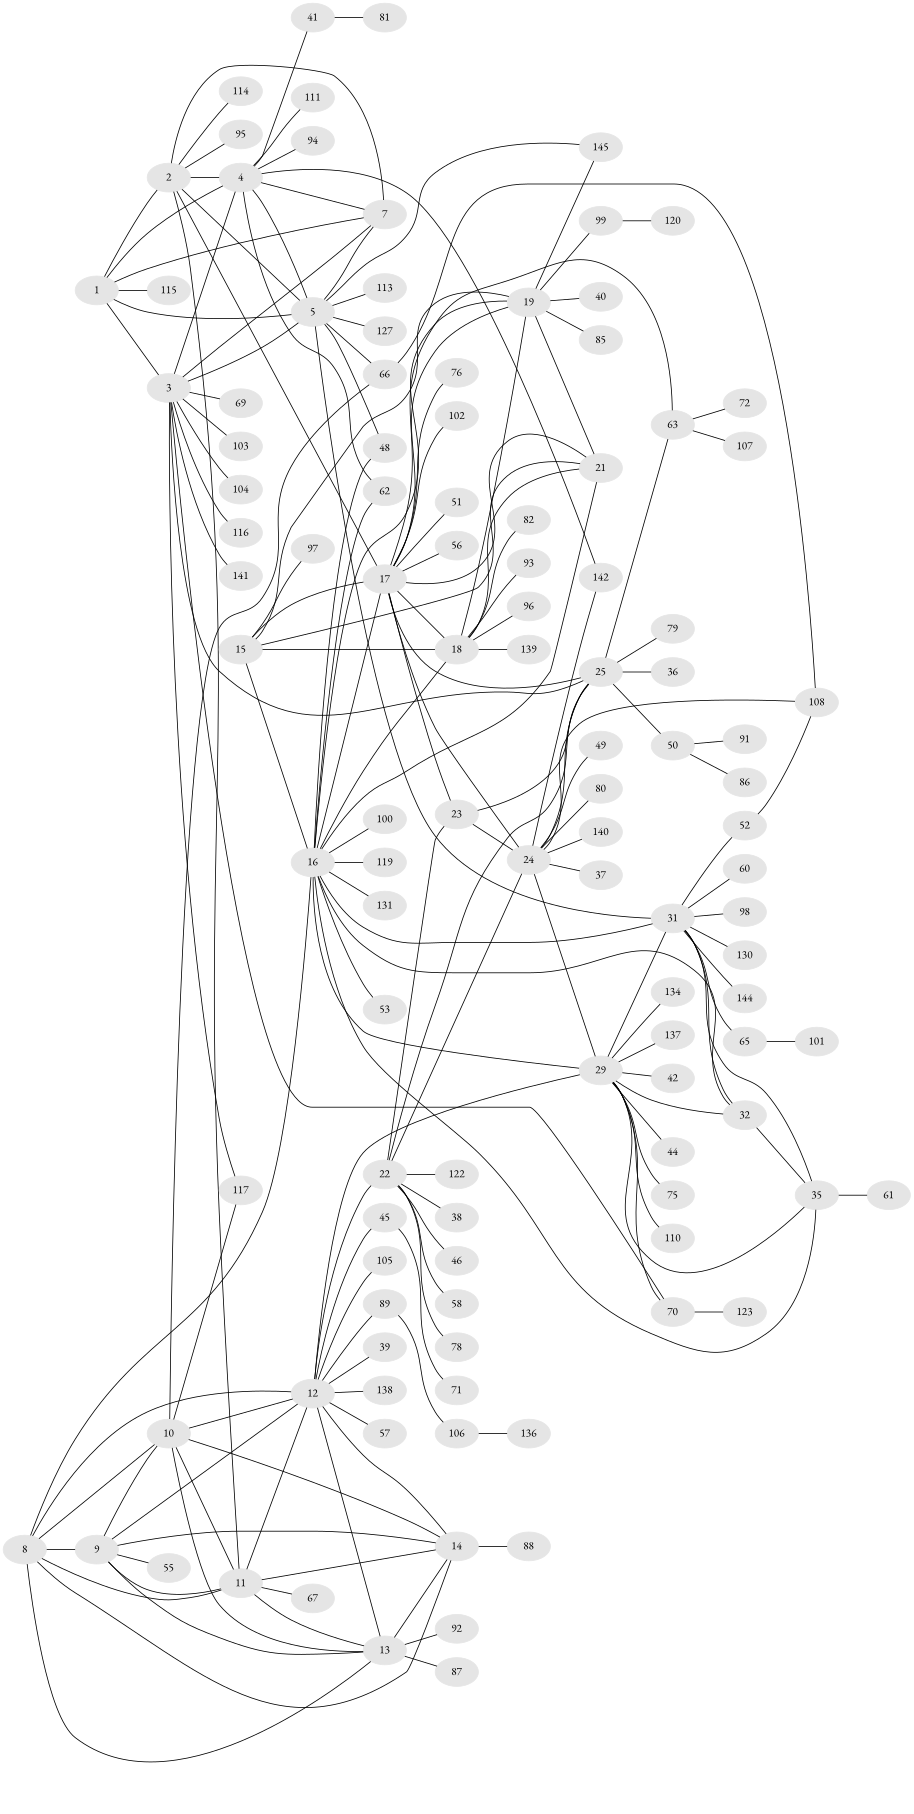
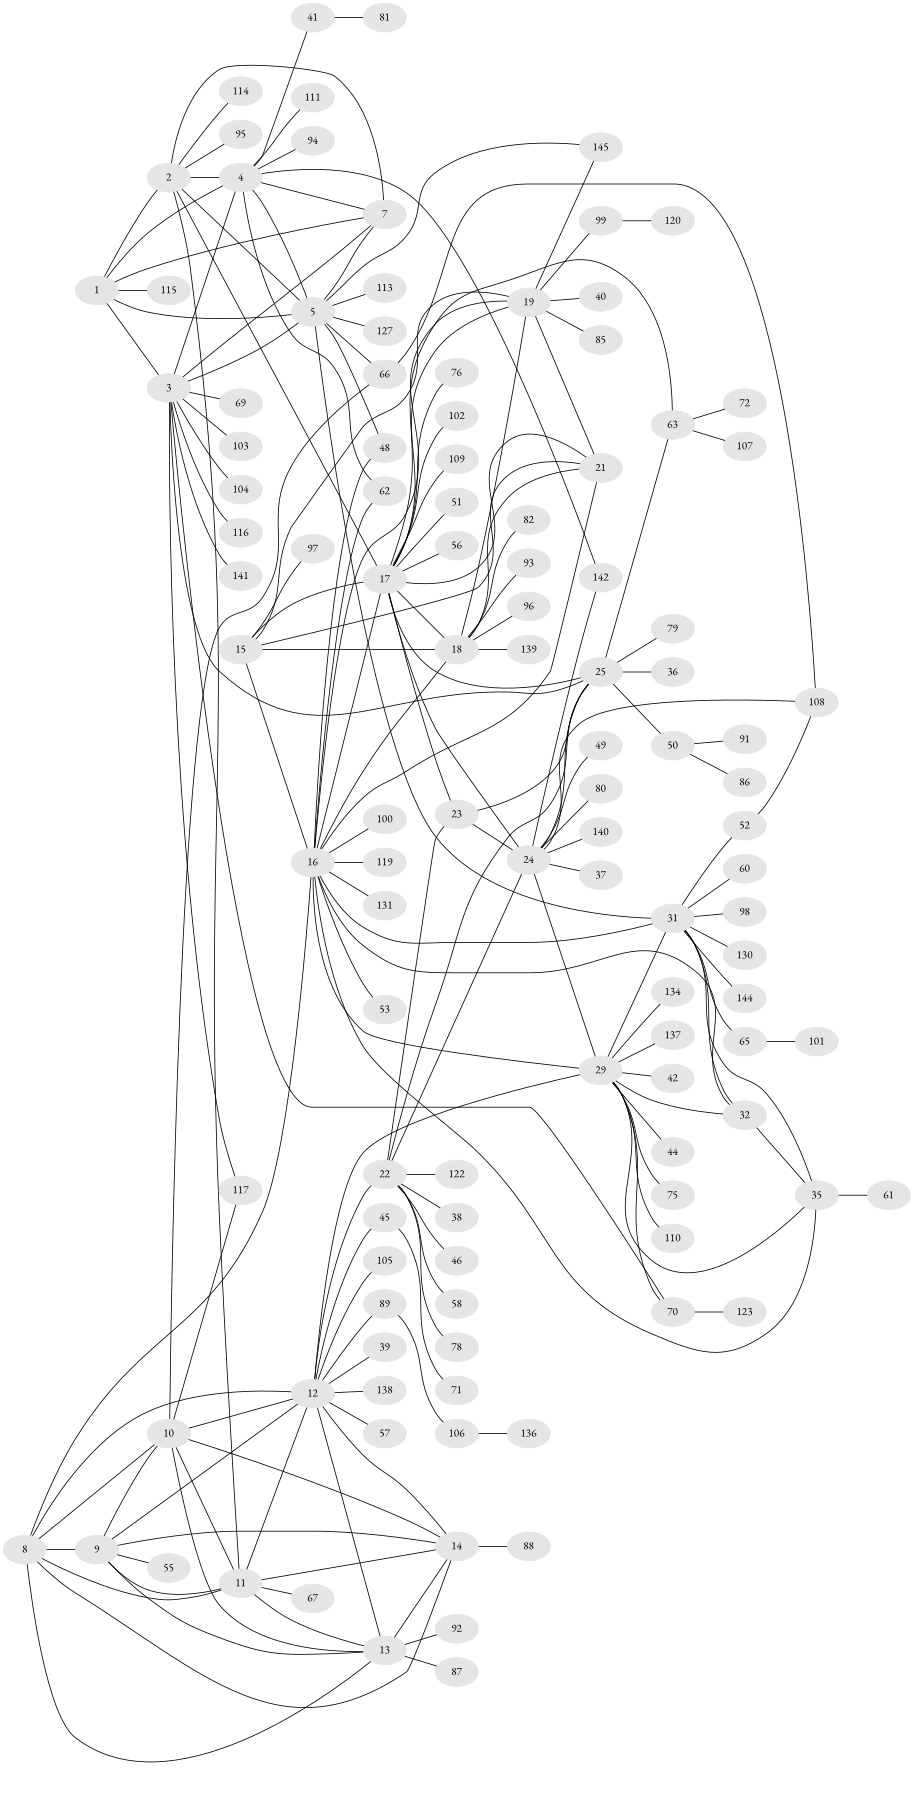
node "109": added
